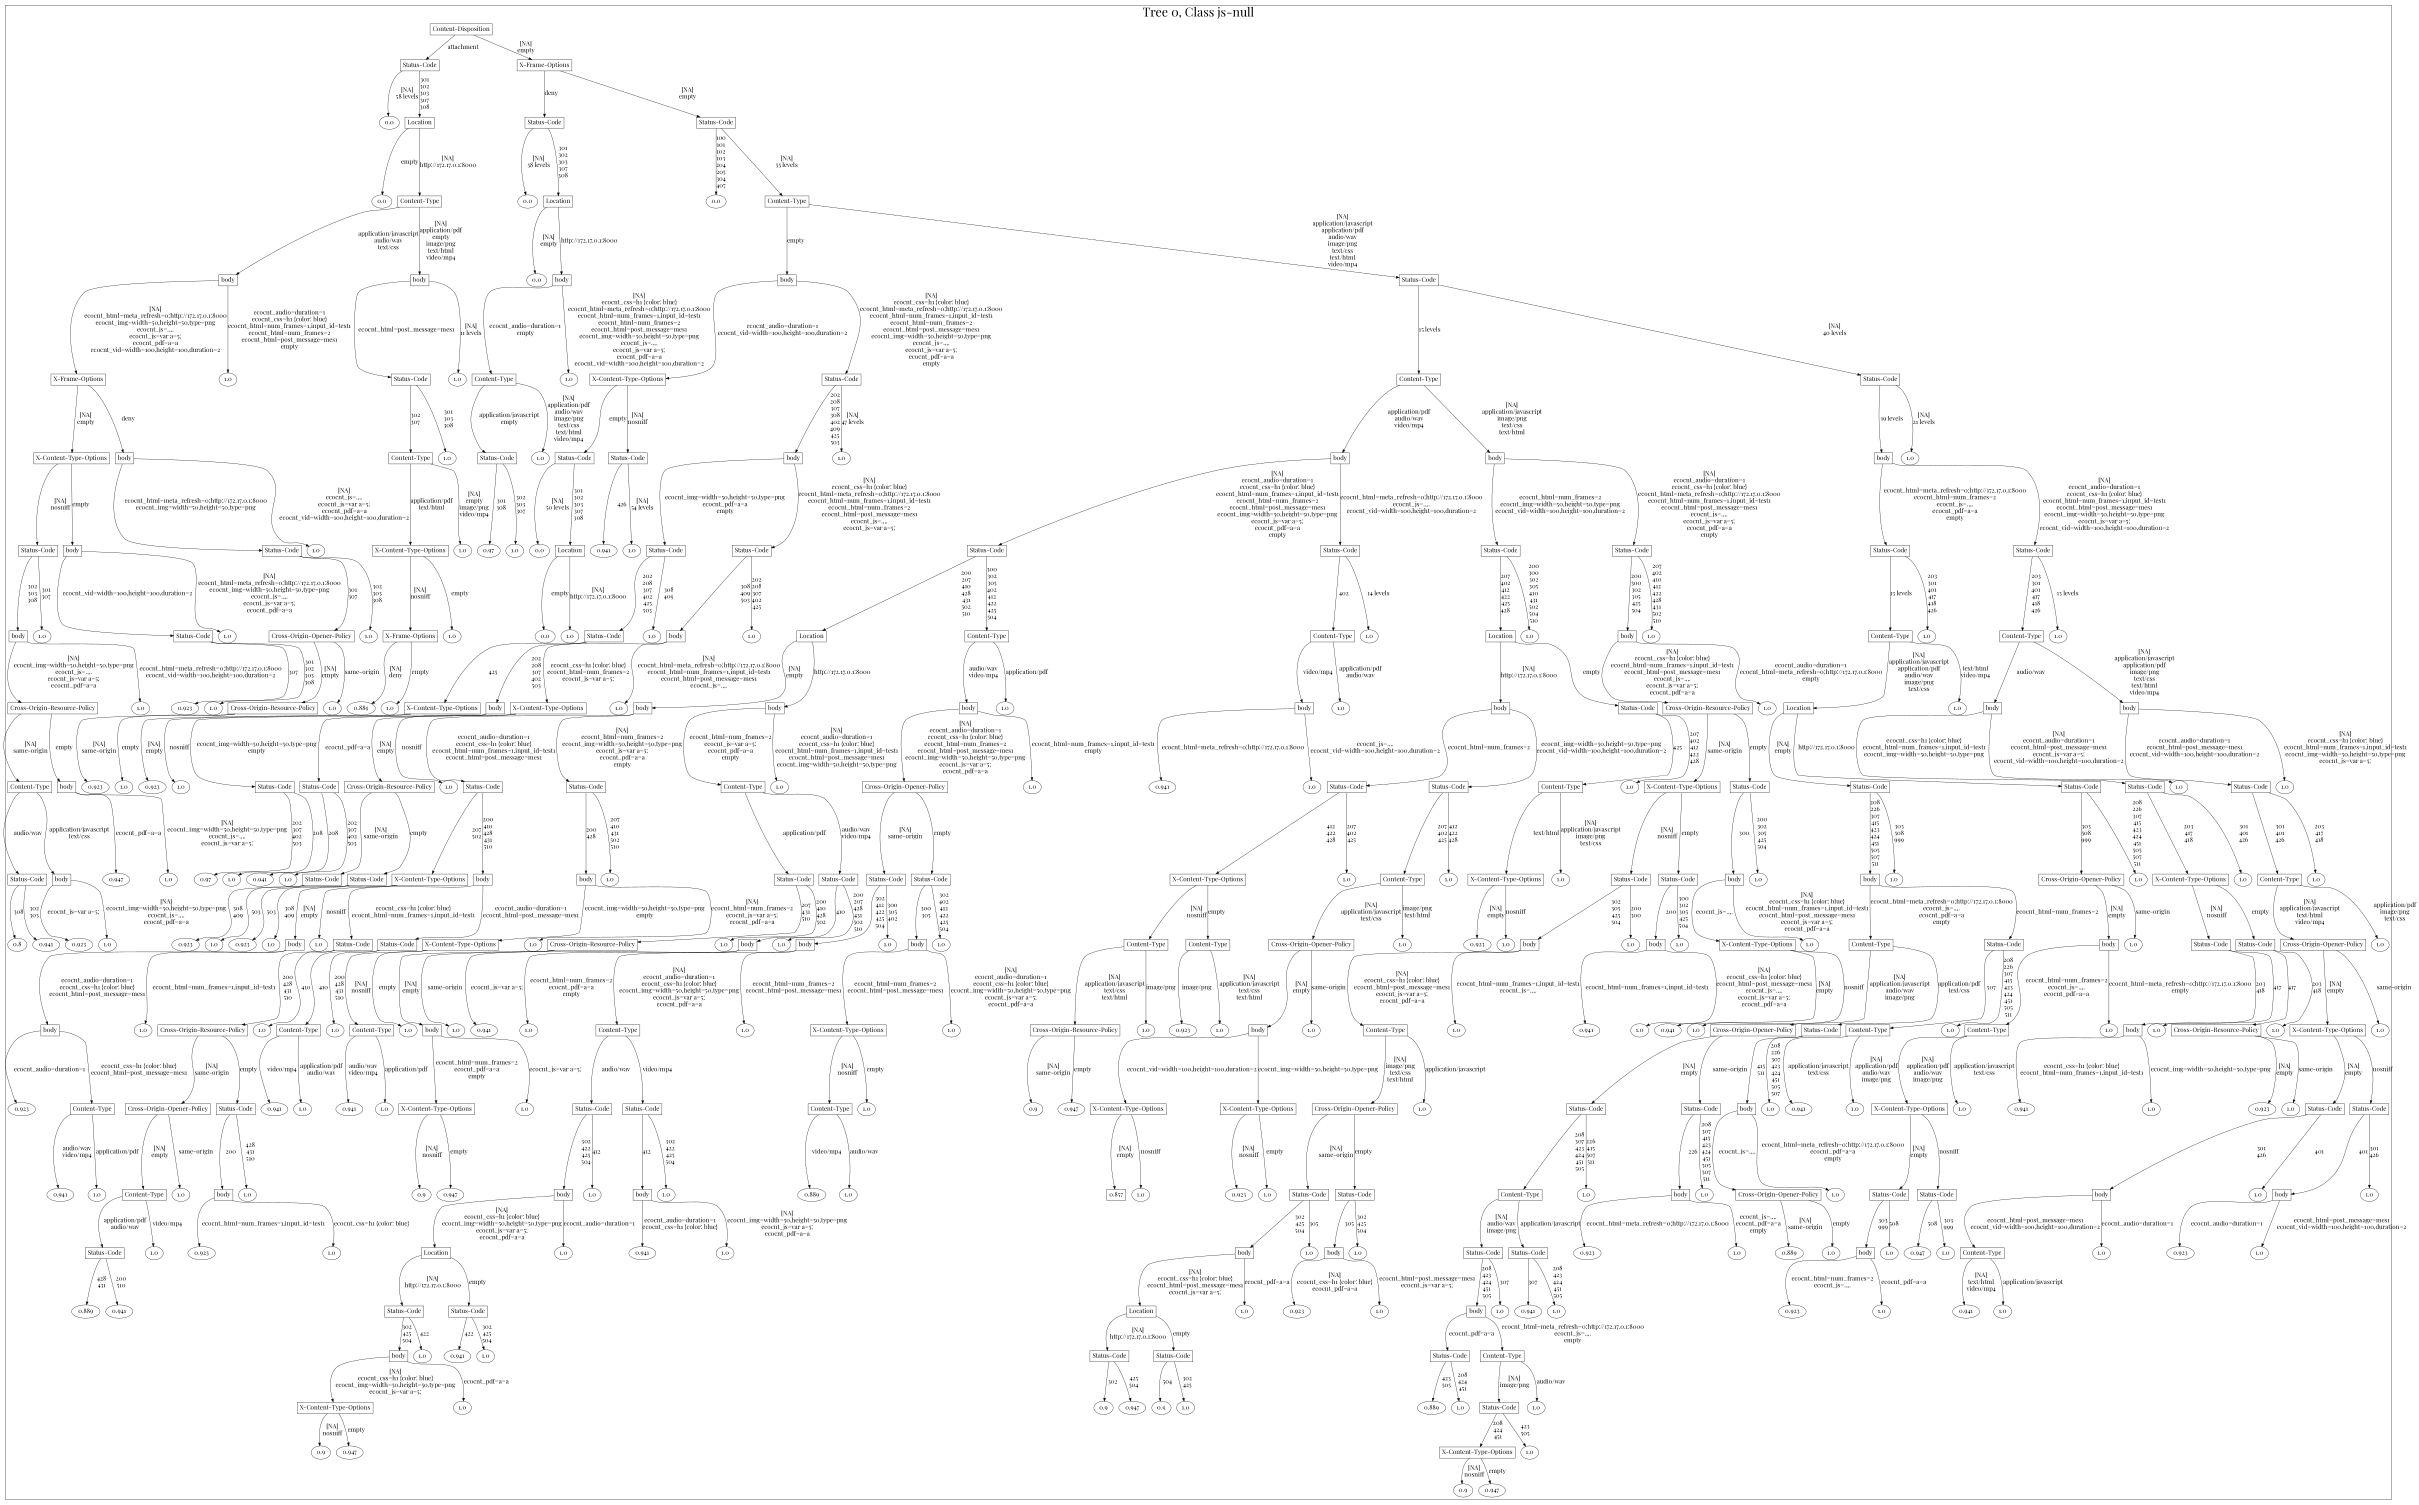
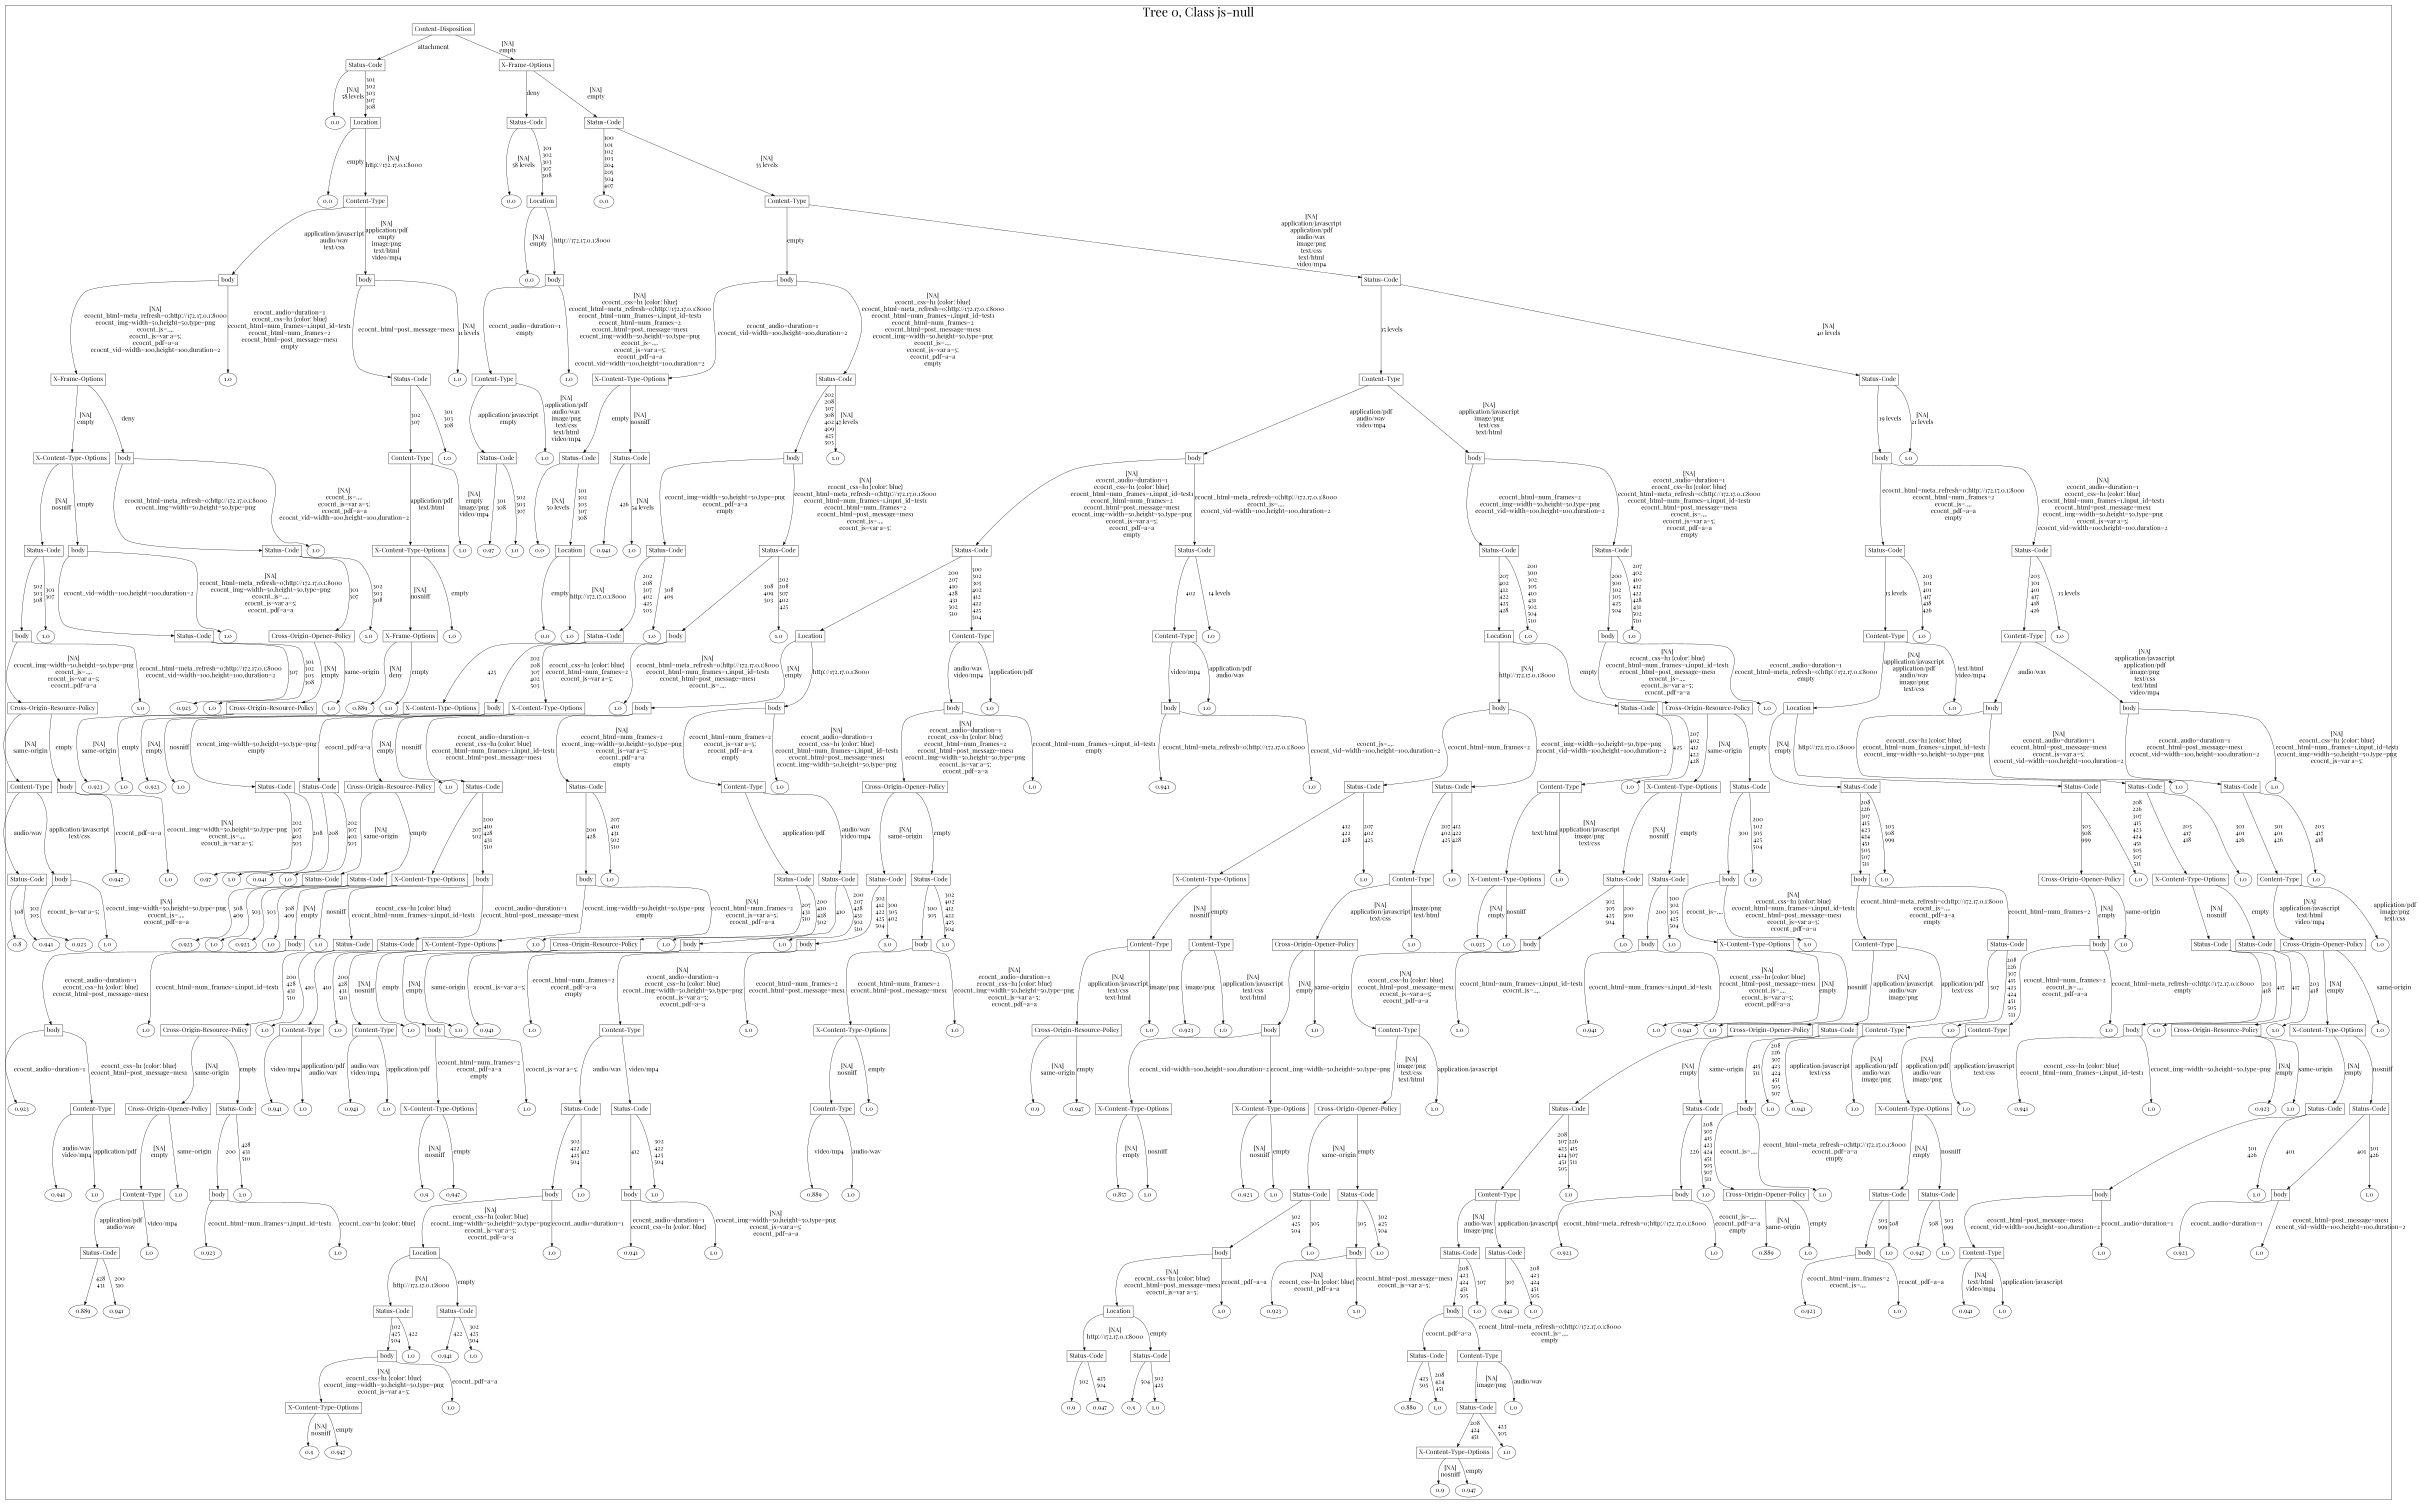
node "0.857": shape box -> ellipse
